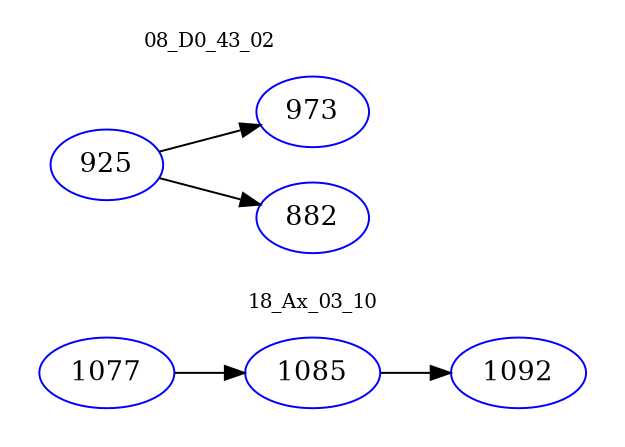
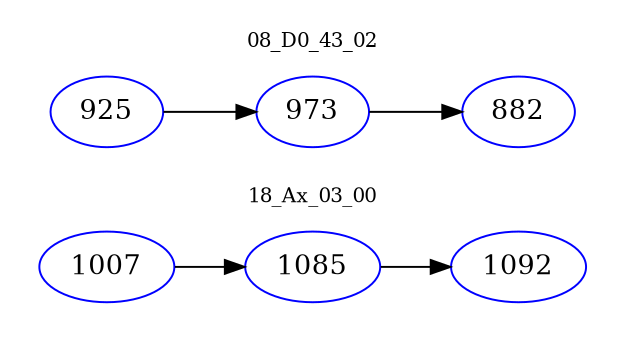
edge "925" -> "882": now "973" -> "882"
cluster "18_Ax_03_10": label "18_Ax_03_10" -> "18_Ax_03_00"
node "1077": label "1077" -> "1007"
